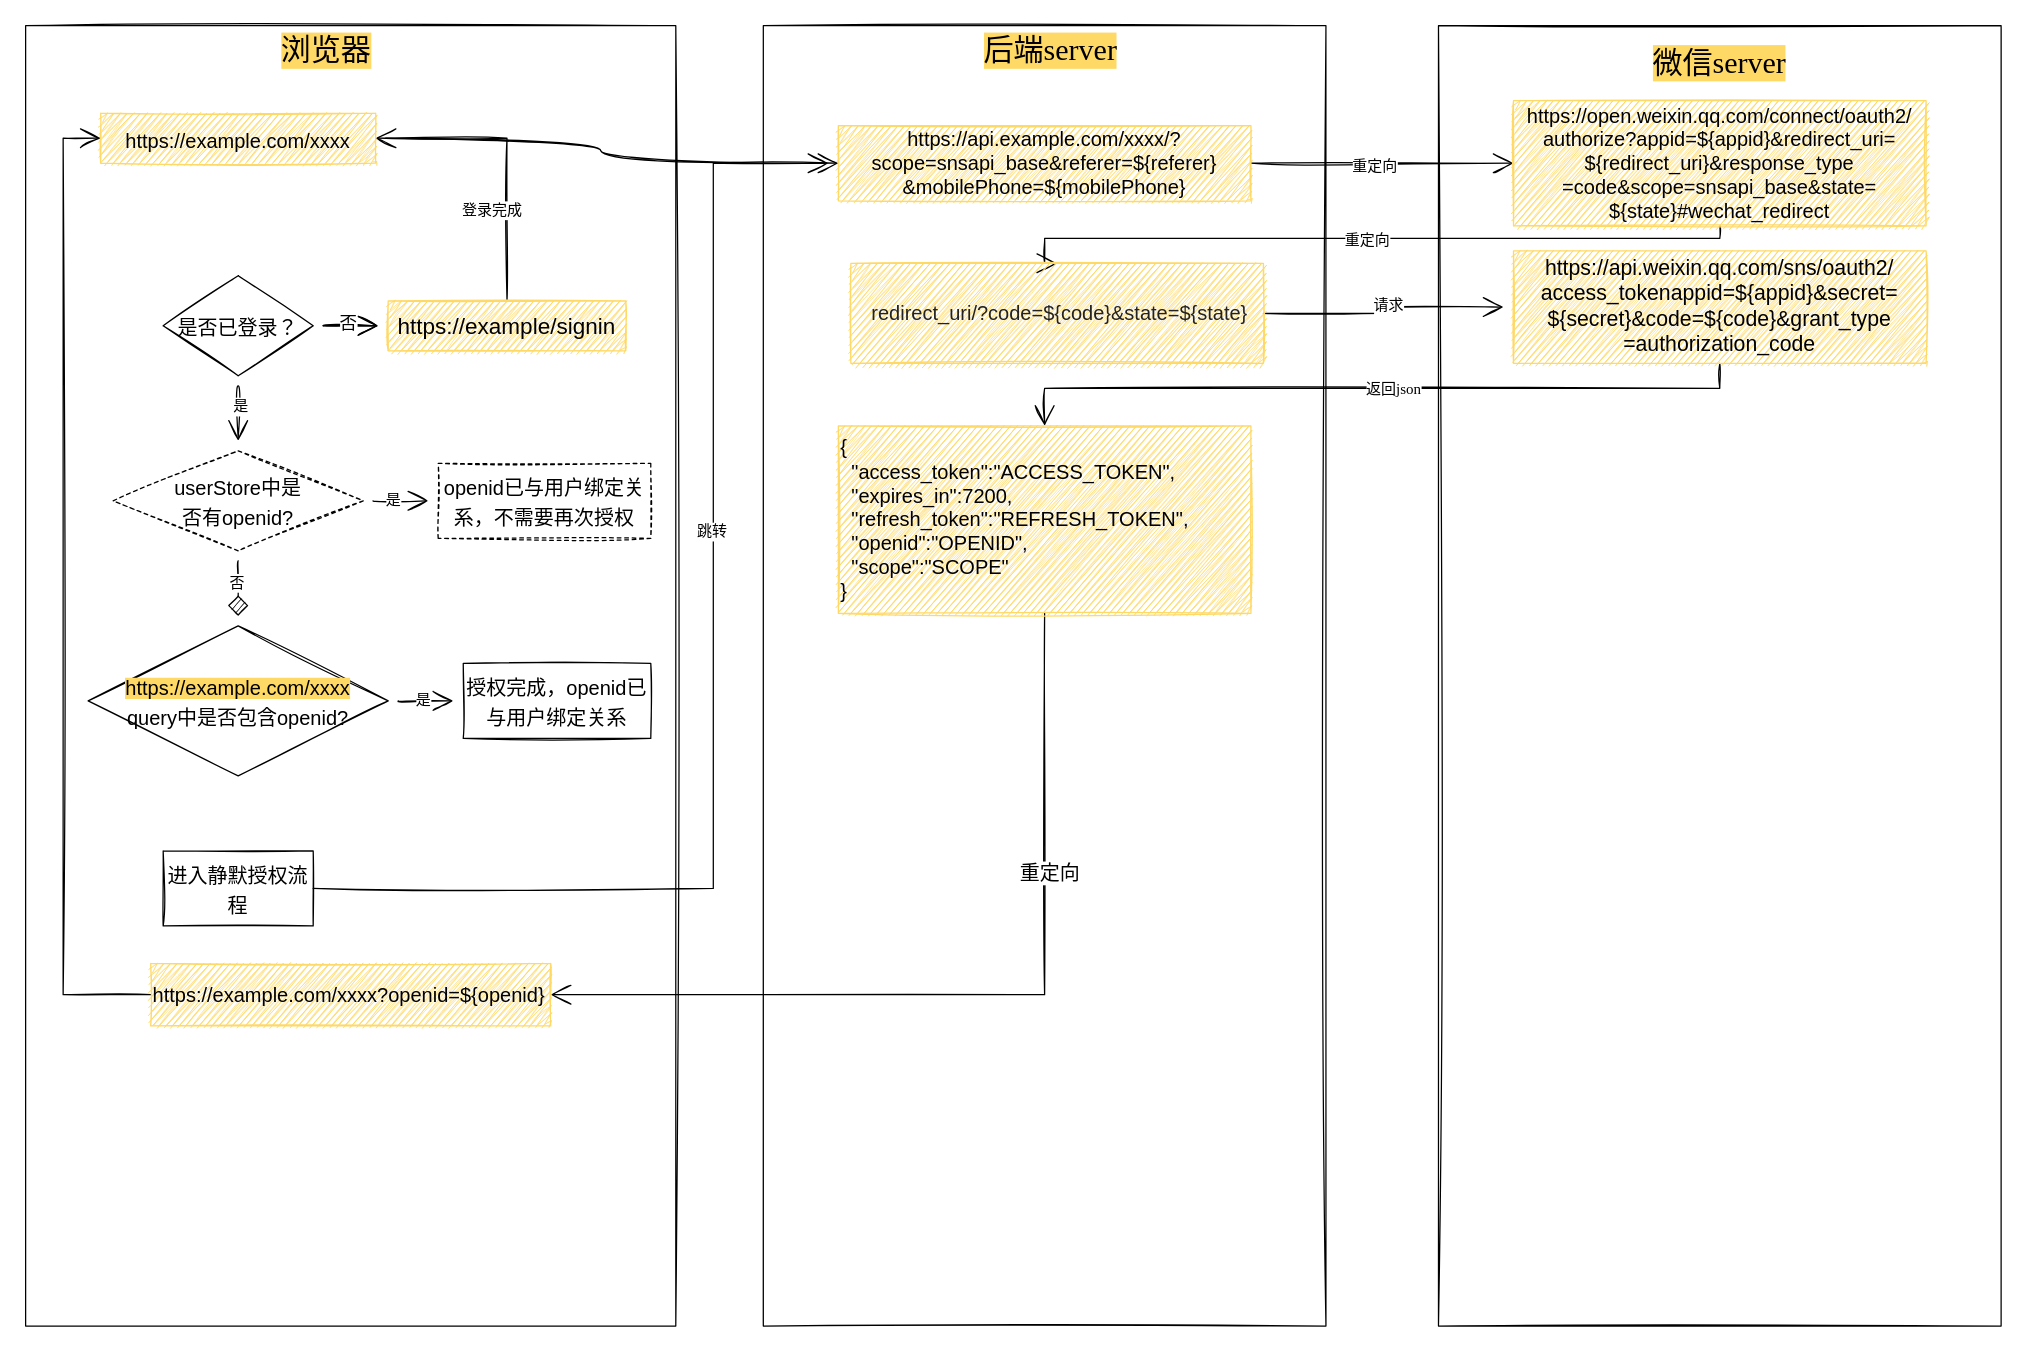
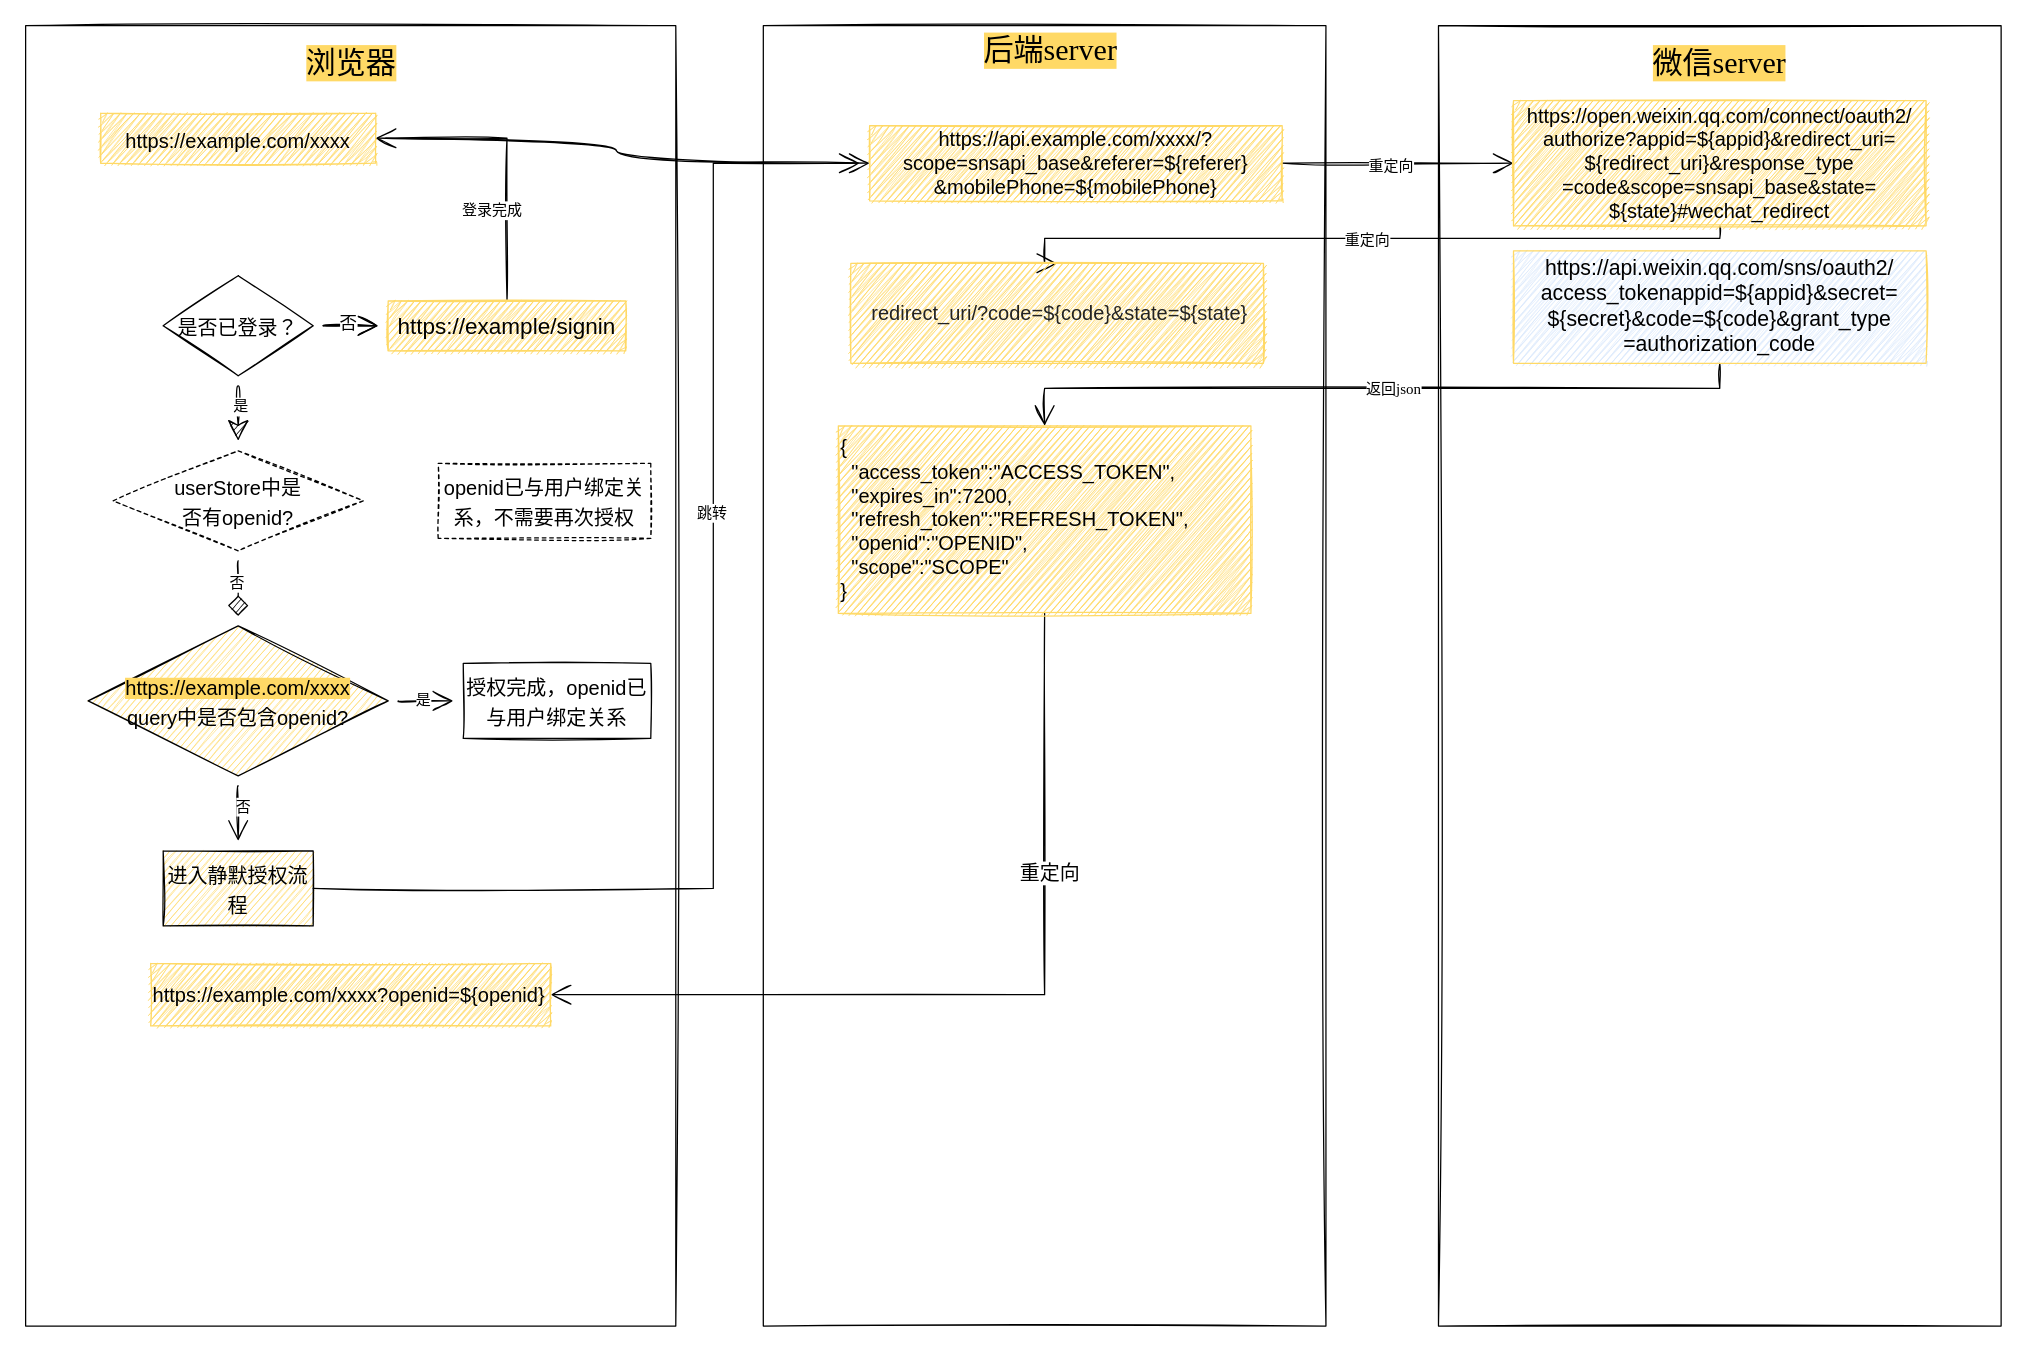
node "浏览器": moved (326, 51) -> (351, 63)
node "https://api.example.com/xxxx/?scope=snsapi_base&referer=${referer} &mobilePhone=${mobilePhone}": moved (1044, 163) -> (1076, 163)
node "https://api.weixin.qq.com/sns/oauth2/ access_tokenappid=${appid}&secret= ${secret}&code=${code}&grant_type =authorization_code": fillcolor #ffd966 -> #dae8fc
edge "redirect_uri/?code=${code}&state=${state}" -> "https://api.weixin.qq.com/sns/oauth2/ access_tokenappid=${appid}&secret= ${secret}&code=${code}&grant_type =authorization_code": removed, label "请求"
edge "是否已登录？" -> "userStore中是 否有openid?": arrowhead open -> classic
edge "userStore中是 否有openid?" -> "openid已与用户绑定关系，不需要再次授权": removed, label "是"
edge "https://example.com/xxxx?openid=${openid}" -> "https://example.com/xxxx": removed
node "https://example.com/xxxx query中是否包含openid?": fillcolor #ffffff -> #ffd966
edge "https://example.com/xxxx query中是否包含openid?" -> "进入静默授权流程": added, label "否"
node "进入静默授权流程": fillcolor #ffffff -> #ffd966
